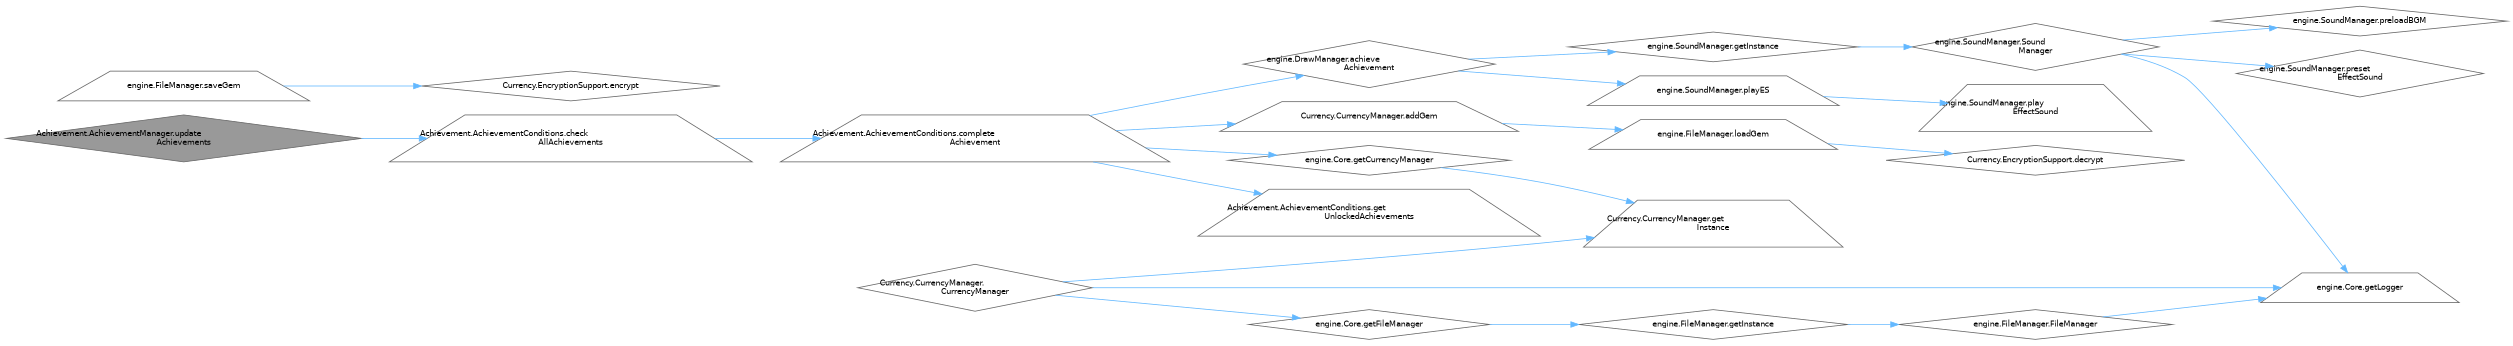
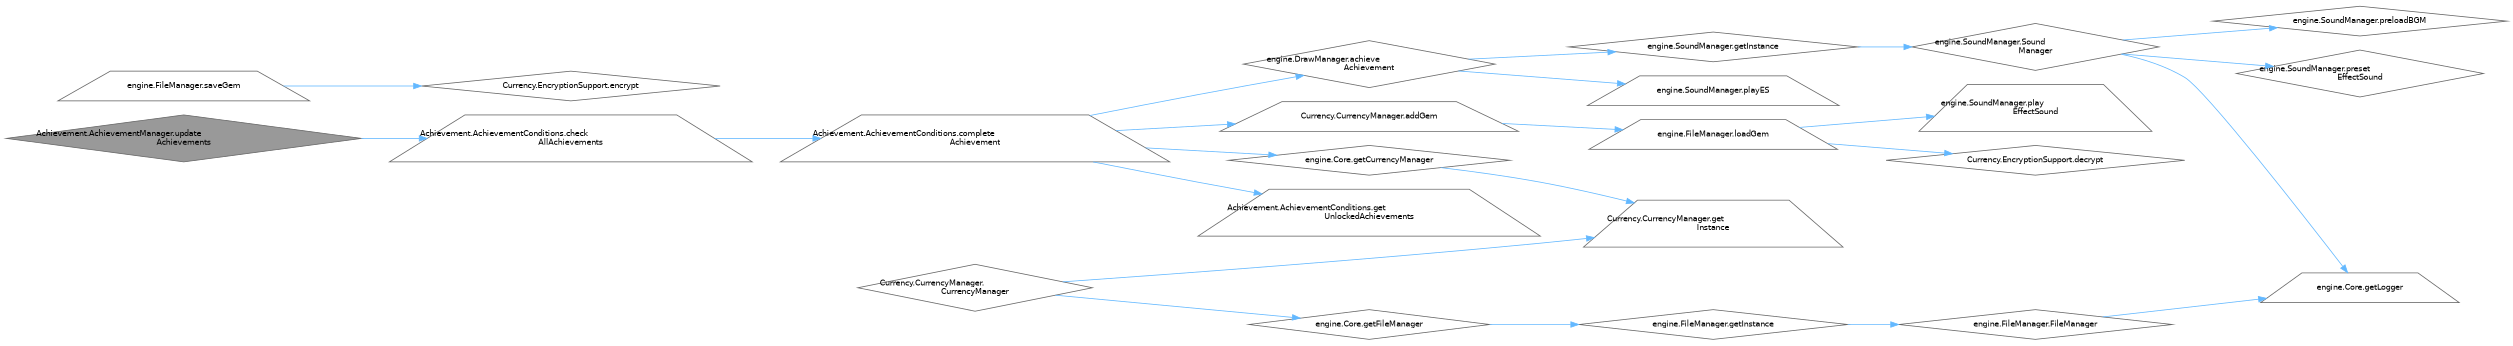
edge "engine.SoundManager.playES" -> "engine.SoundManager.play EffectSound": now "engine.FileManager.loadGem" -> "engine.SoundManager.play EffectSound"
edge "Currency.CurrencyManager. CurrencyManager" -> "engine.Core.getLogger": removed
